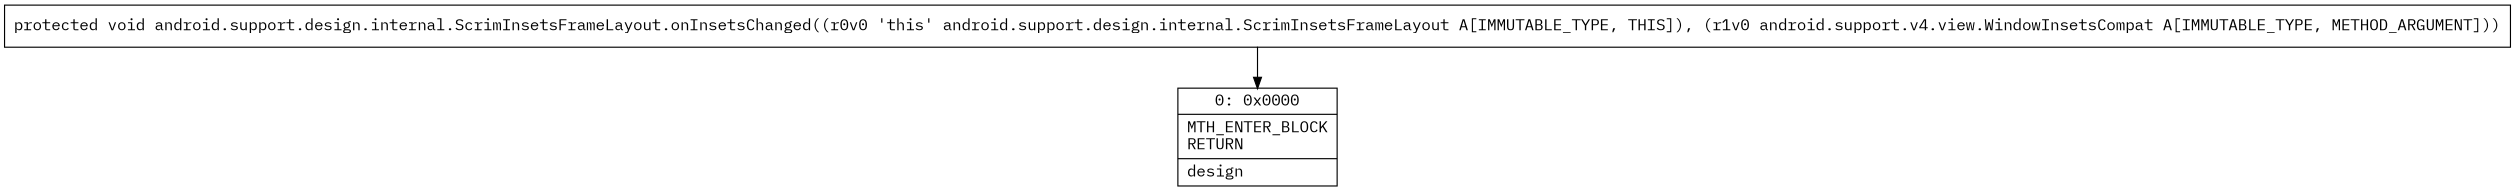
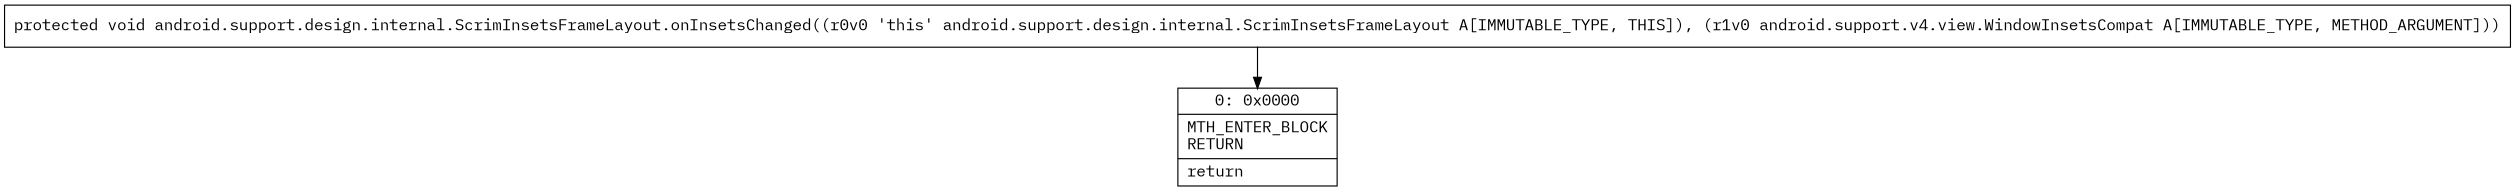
node "0: 0x0000": text "design" -> "return"
